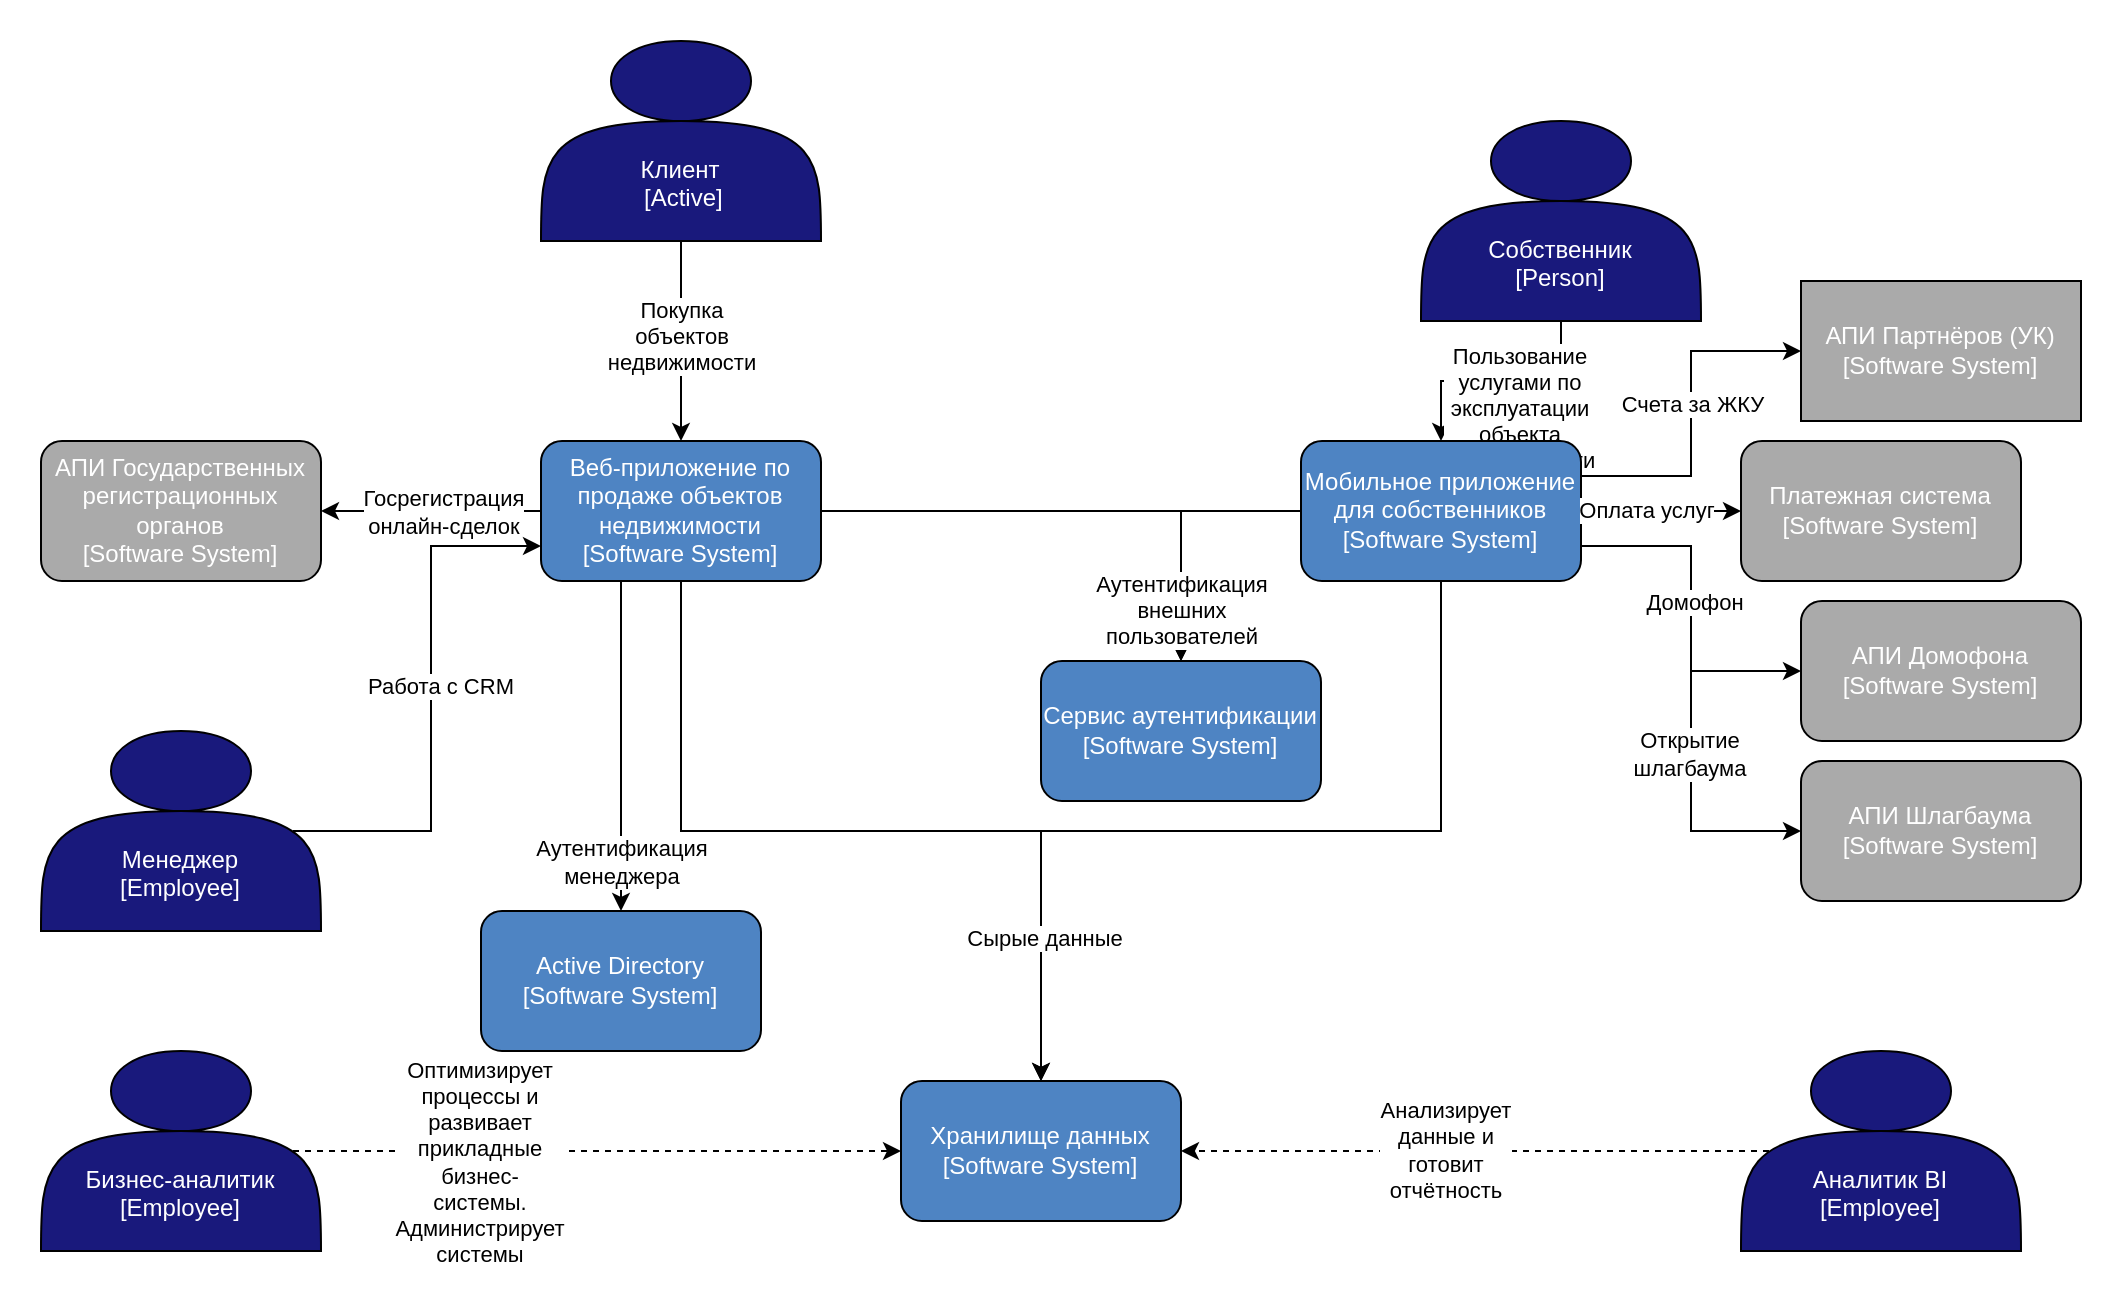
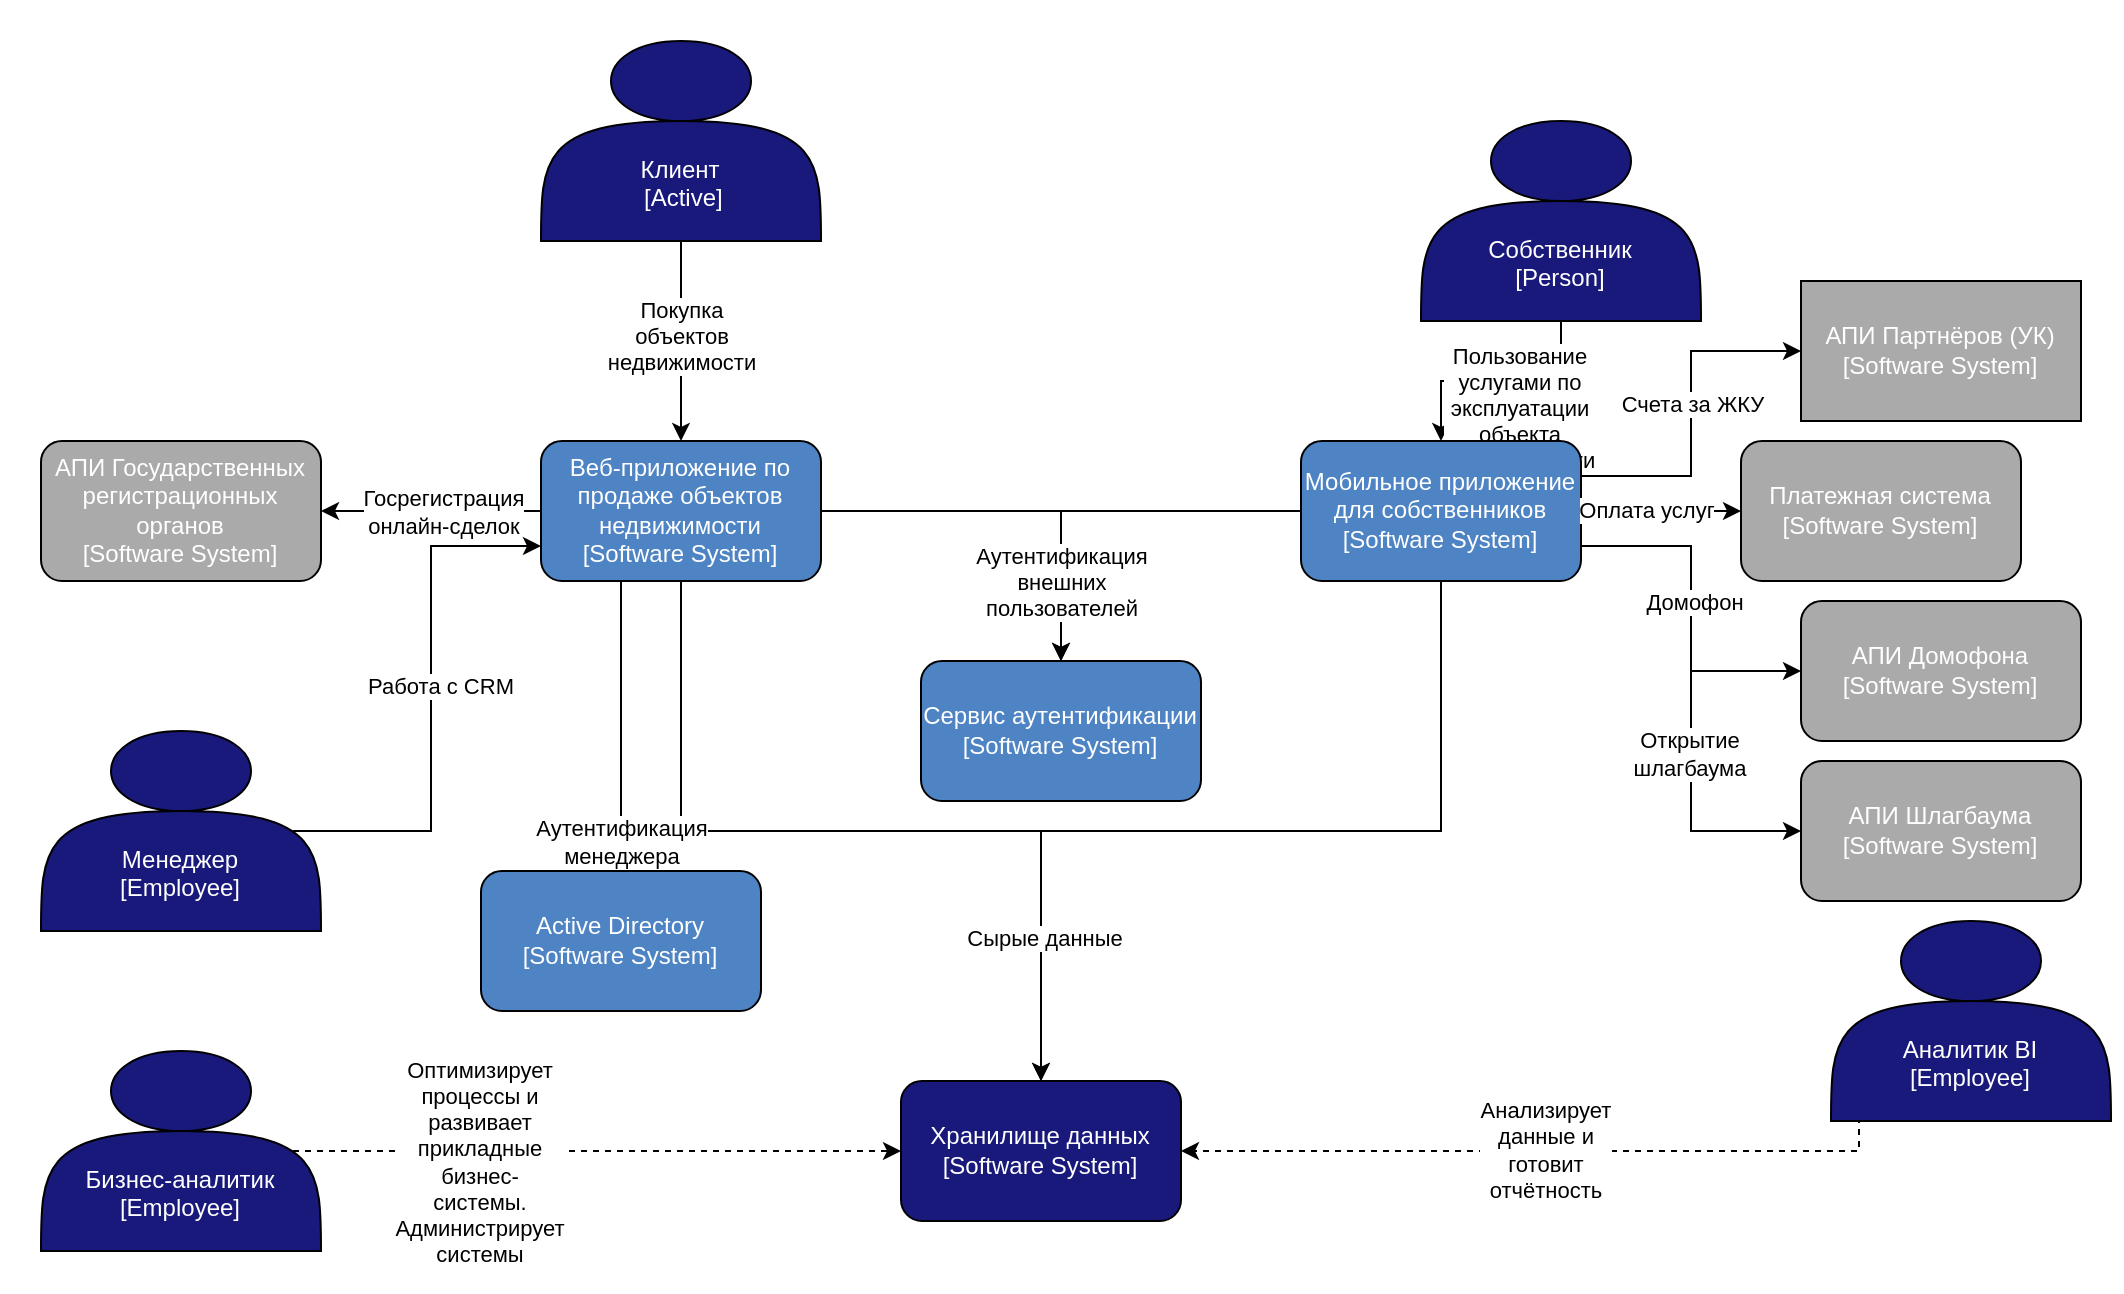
node "Сервис аутентификации [Software System]": moved (1181, 731) -> (1061, 731)
node "Active Directory [Software System]": moved (621, 981) -> (621, 941)
node "Хранилище данных [Software System]": fillcolor #4e84c3 -> #19197c
node "Аналитик BI [Employee]": moved (1881, 1151) -> (1971, 1021)
